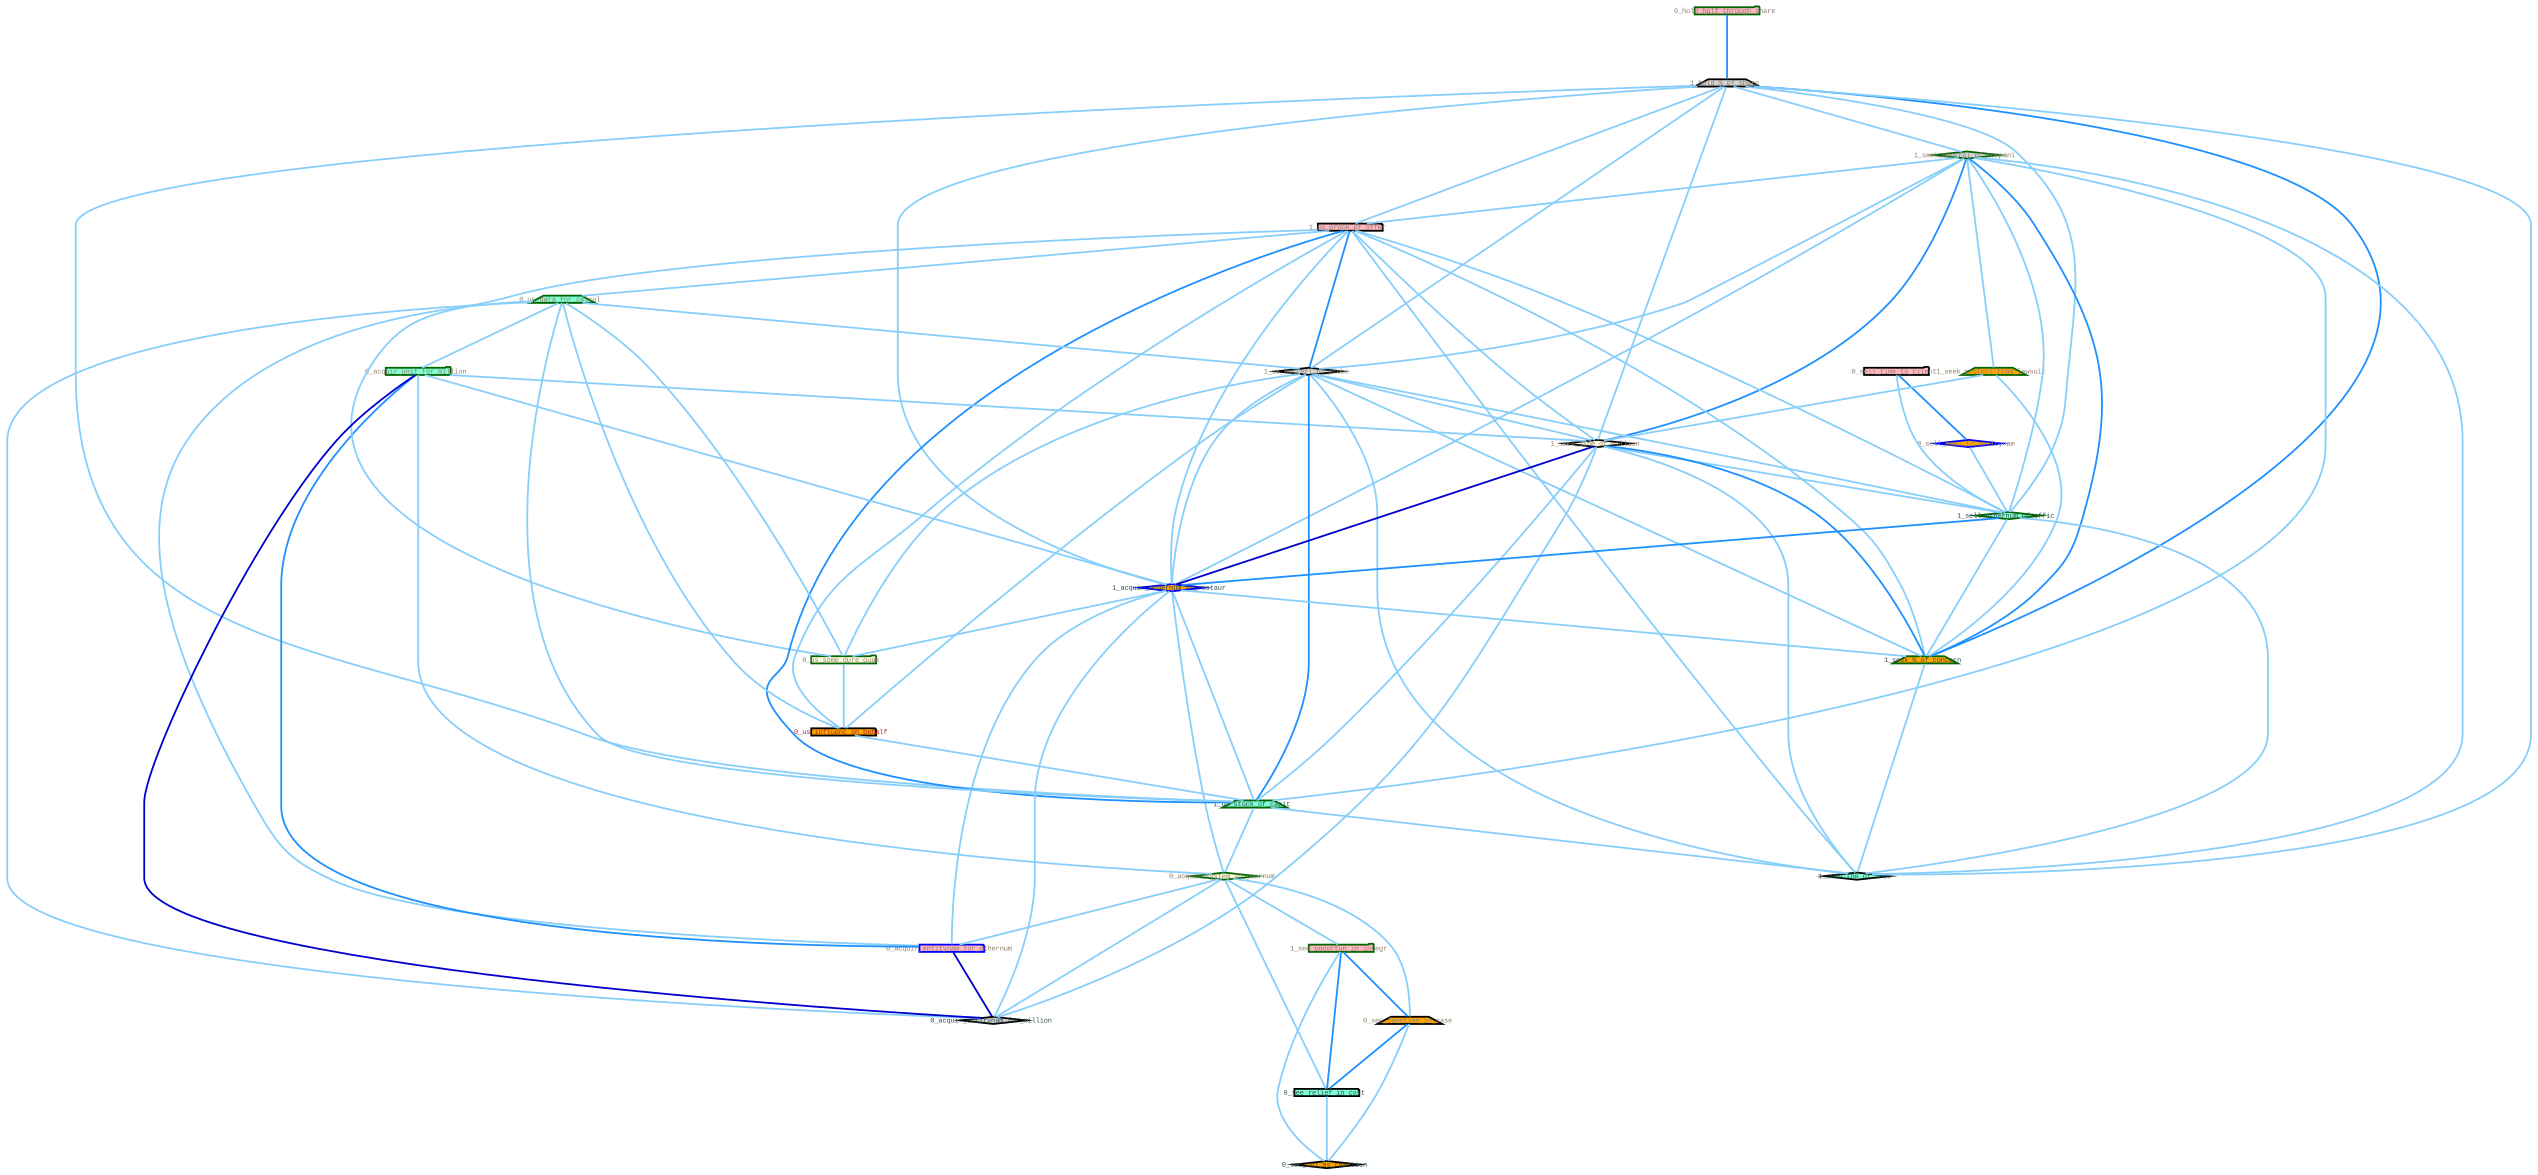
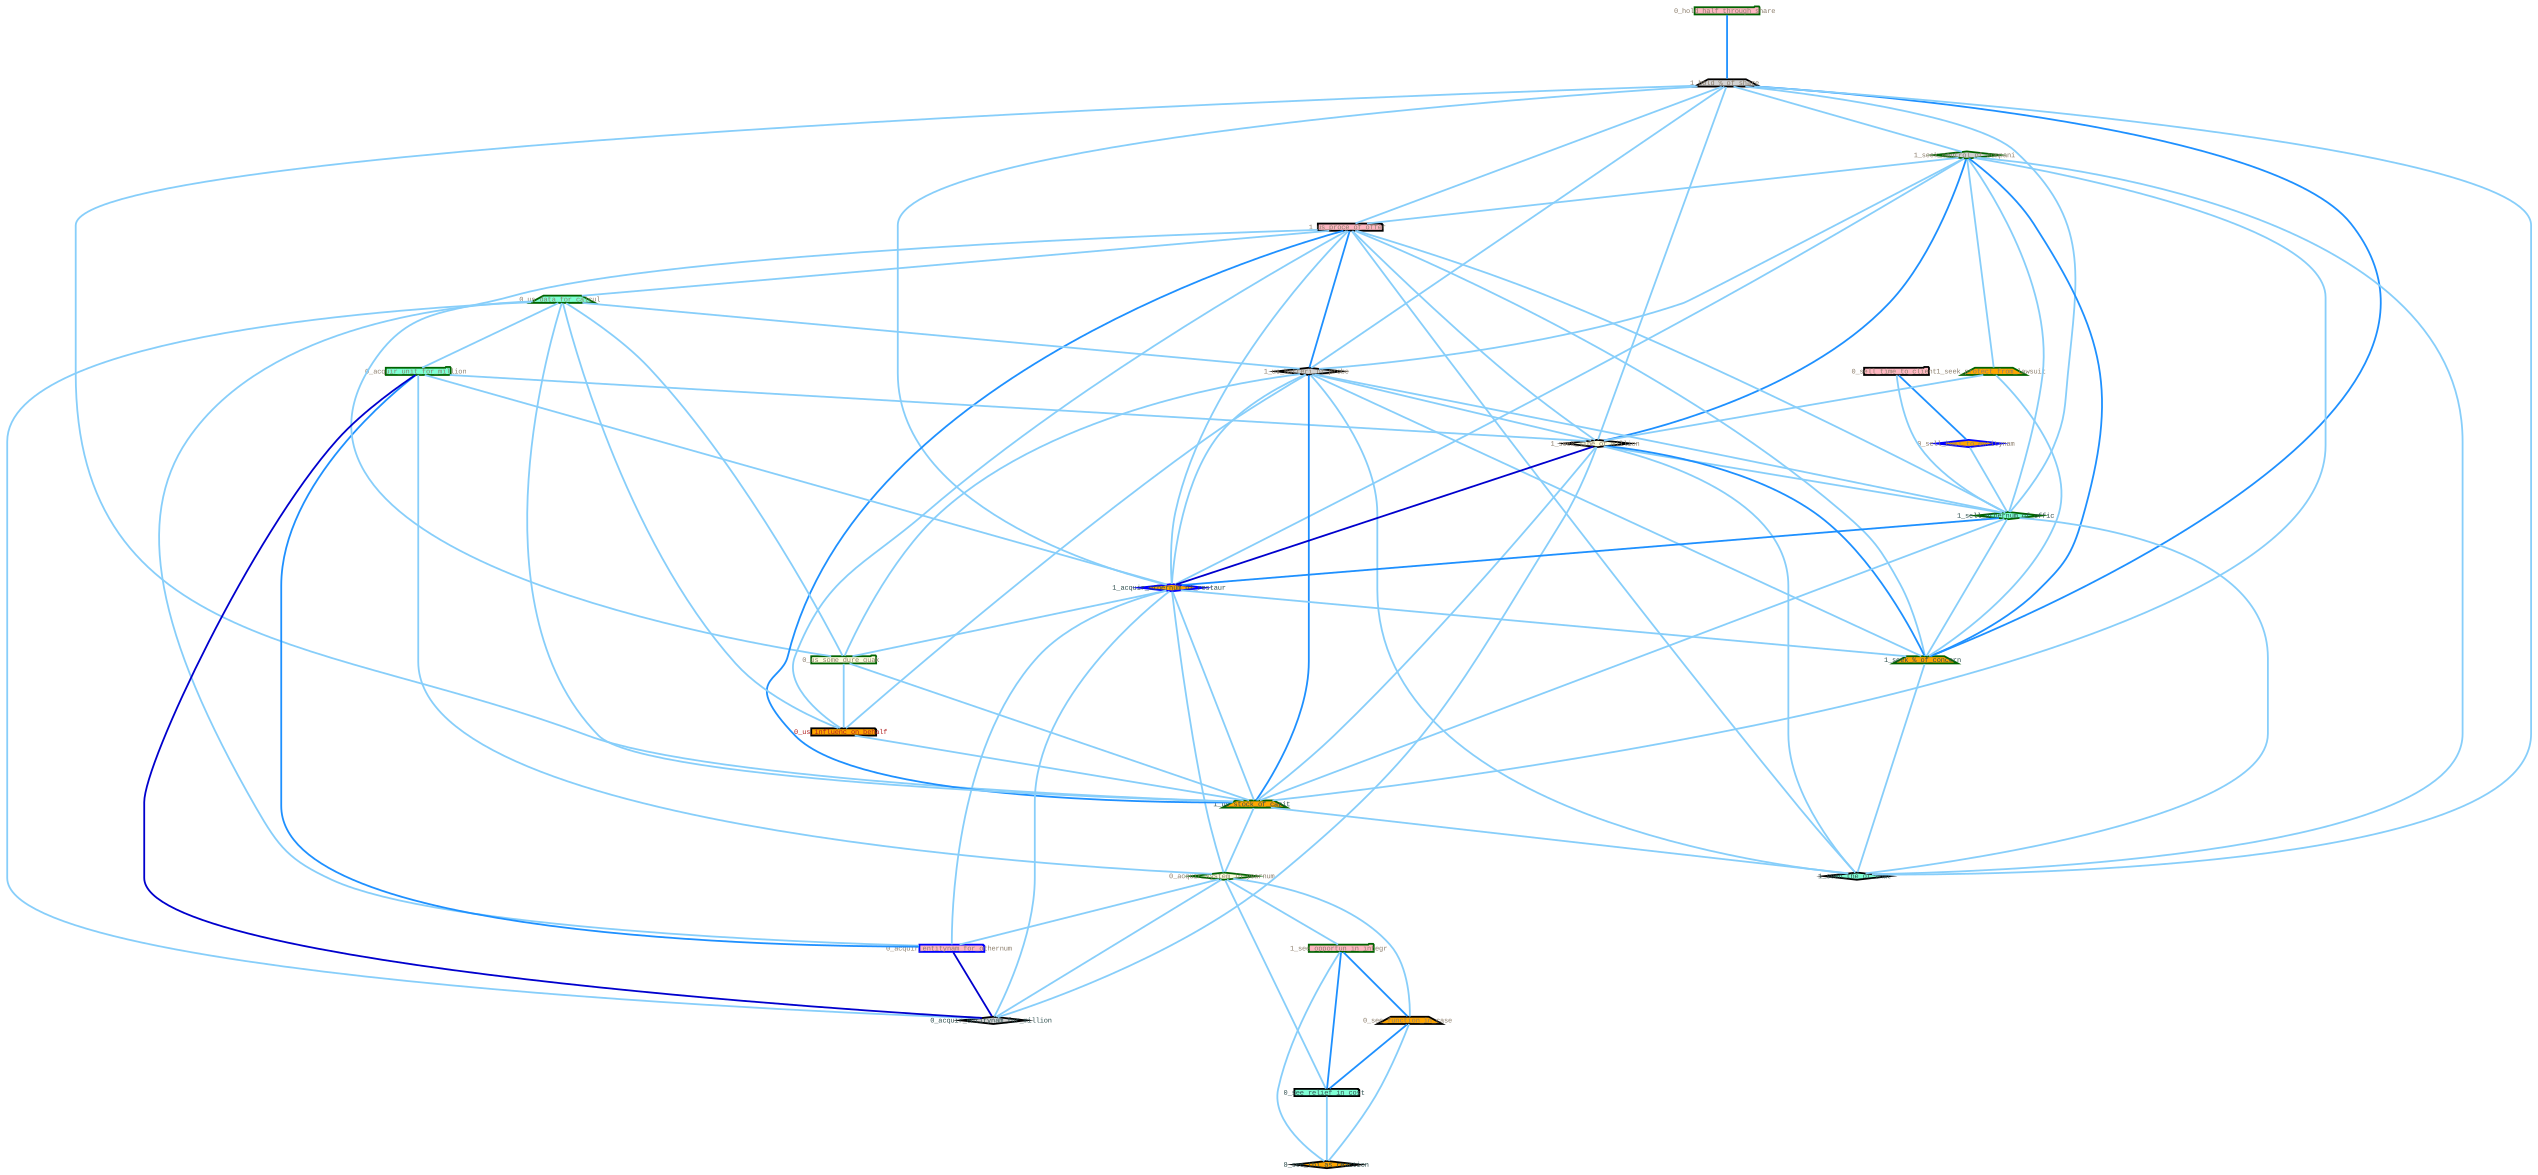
edge "1_sell_othernum_of_offic" -- "1_us_stock_of_capit": added
edge "0_us_some_dure_quak" -- "1_us_stock_of_capit": added
node "1_us_stock_of_capit": fillcolor aquamarine -> orange
node "0_see_thi_as_reaction": label "0_see_thi_as_reaction" -> "8_see_thi_as_reaction"
